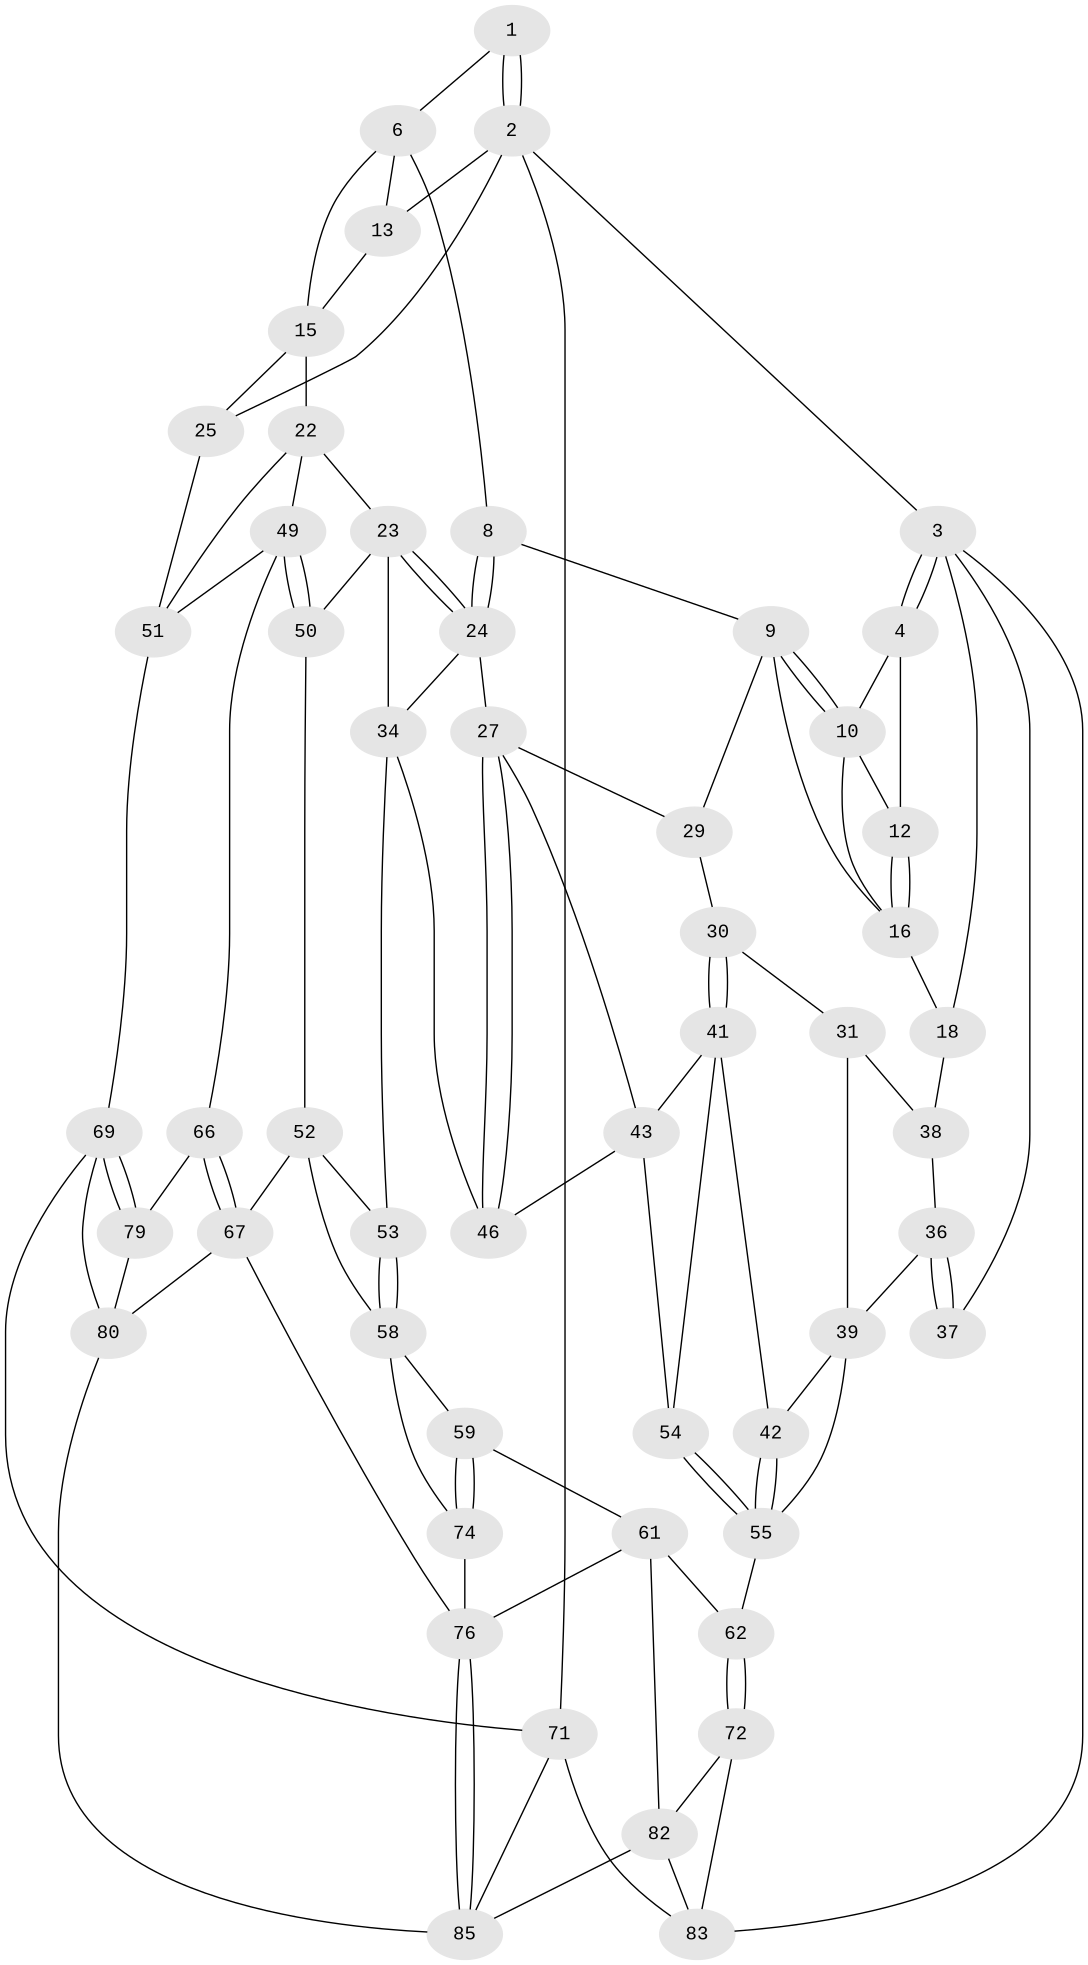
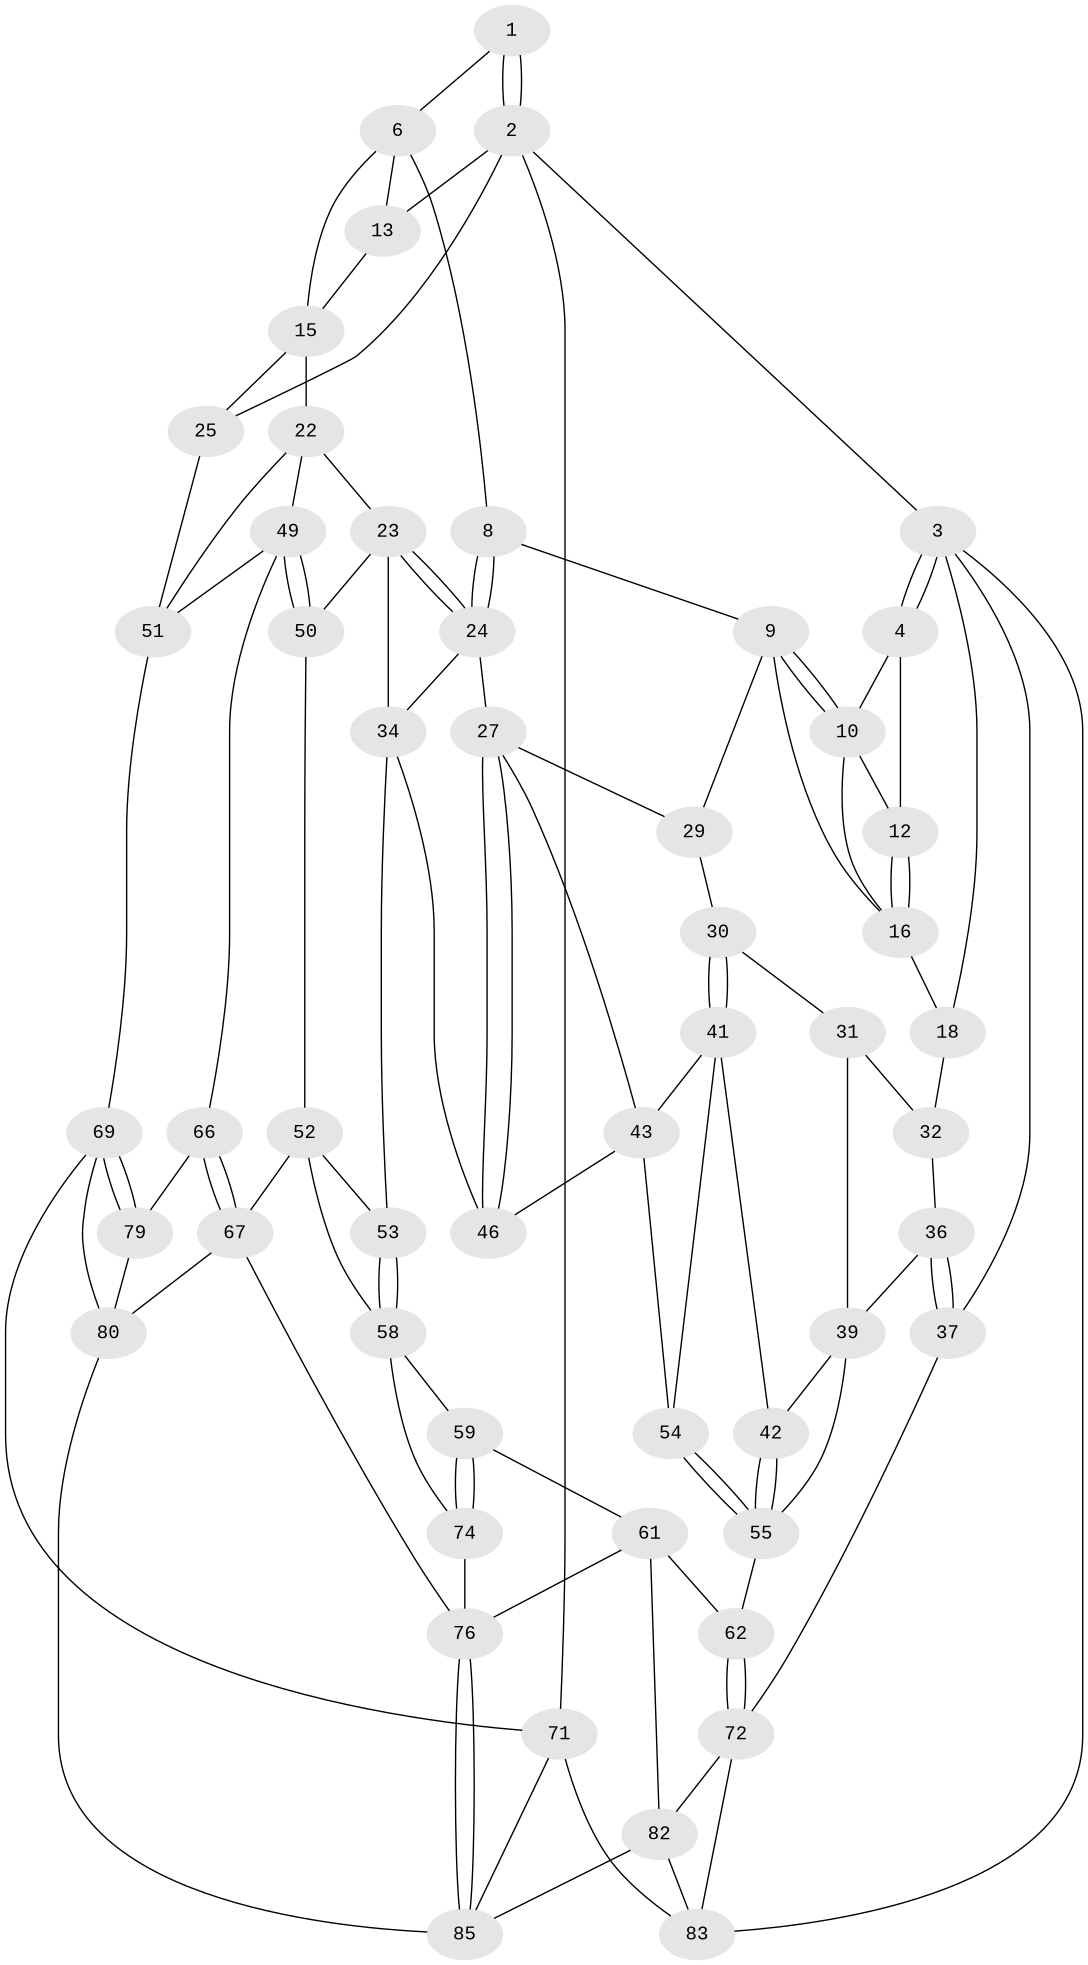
node "38": label "38" -> "32"
edge "37" -- "72": added
